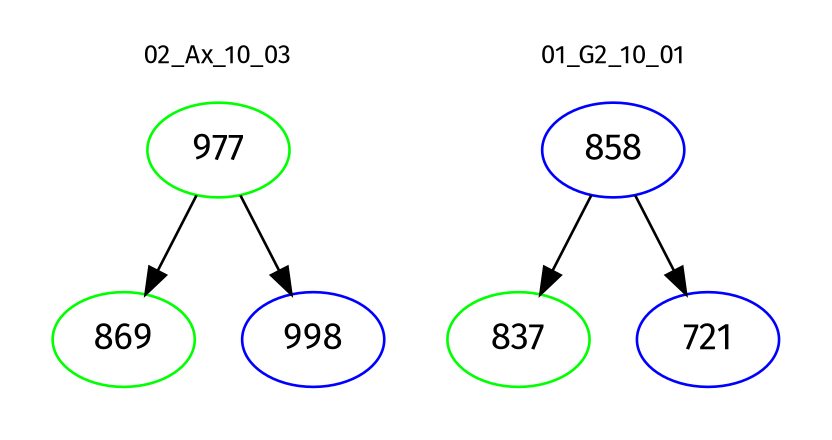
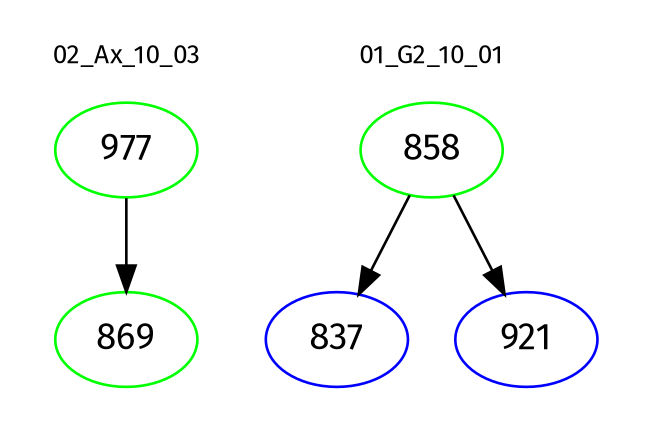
node "858": color blue -> green
node "998": removed
node "837": color green -> blue
node "721": label "721" -> "921"
